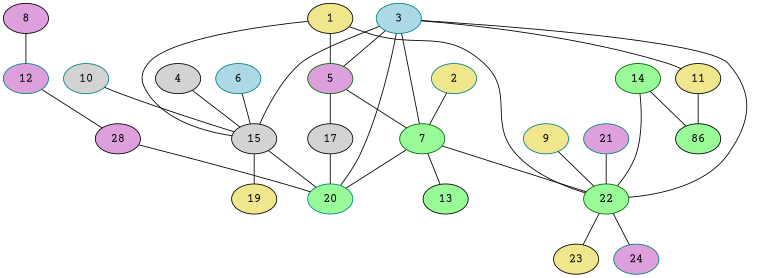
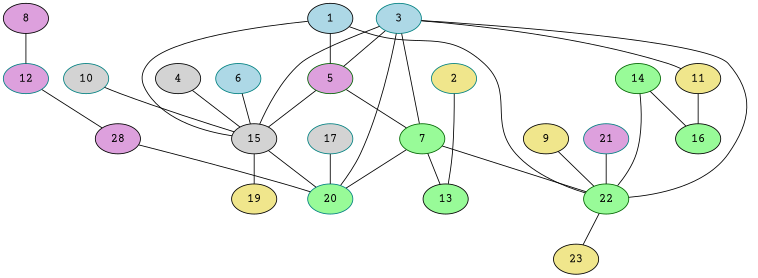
node "1": fillcolor khaki -> lightblue
edge "5" -- "17": now "5" -- "15"
edge "2" -- "7": now "2" -- "13"
node "17": color black -> teal
node "9": color teal -> black
node "86": label "86" -> "16"
node "24": removed
